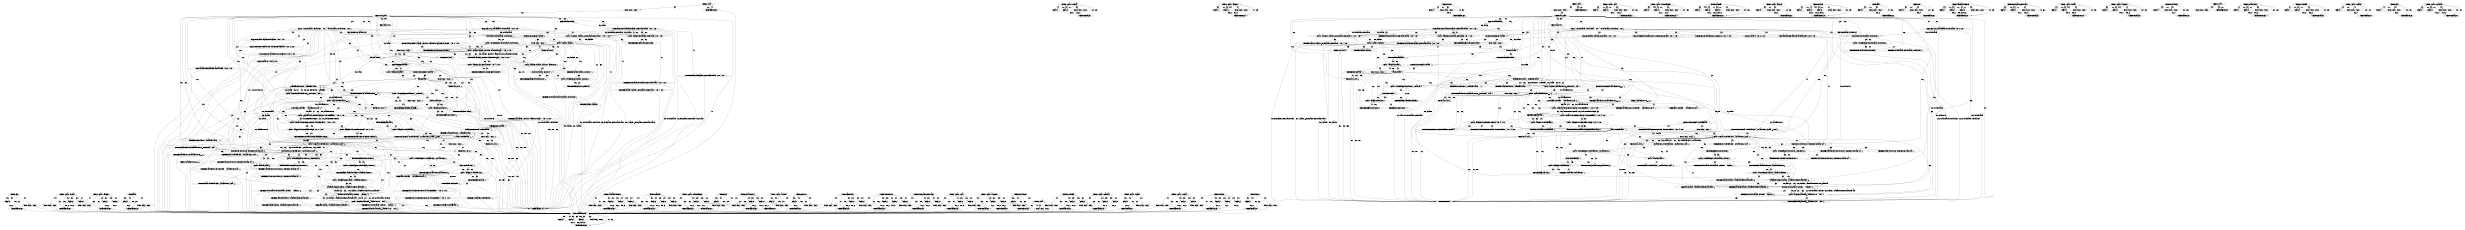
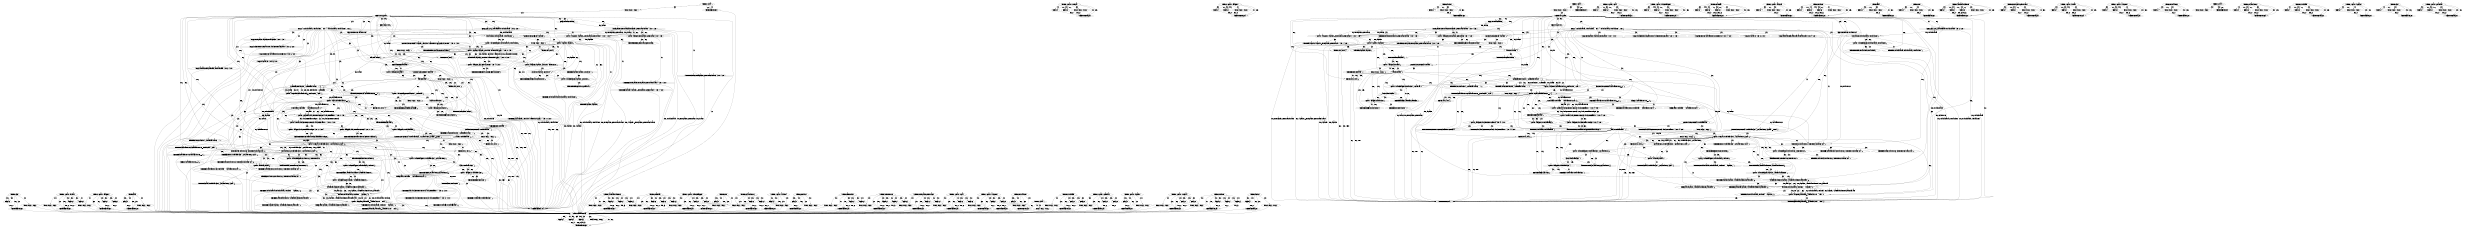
edge "(FIELD_IDENTIFIER,permissions,permissions)" -> "(<operator>.indirectFieldAccess,dispatcher->permissions)": removed, label "CFG:"
